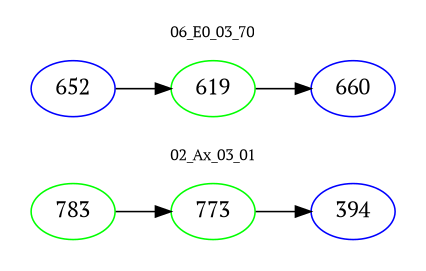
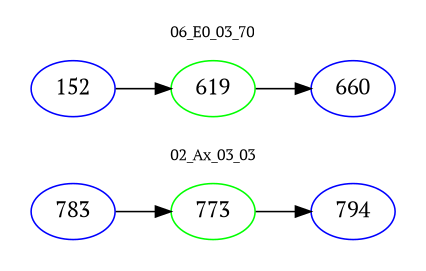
node "652": label "652" -> "152"
cluster "02_Ax_03_01": label "02_Ax_03_01" -> "02_Ax_03_03"
node "783": color green -> blue
node "394": label "394" -> "794"
